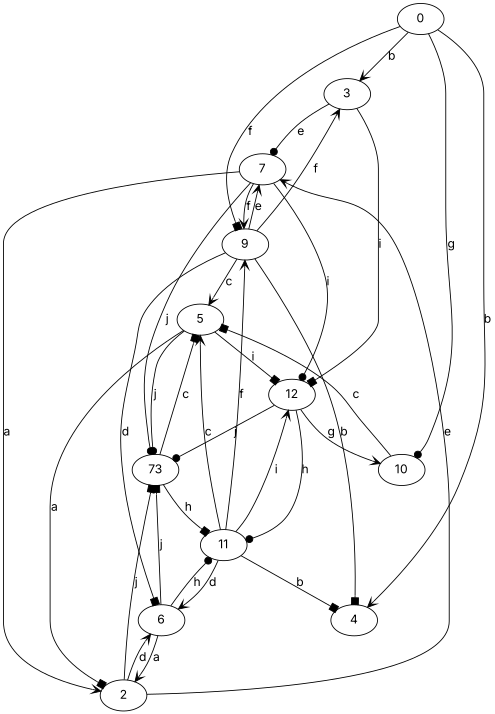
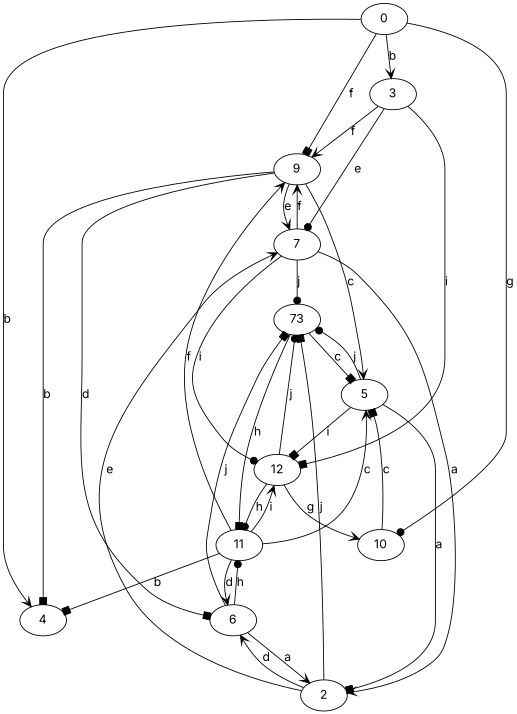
edge "9" -> "3": reversed
